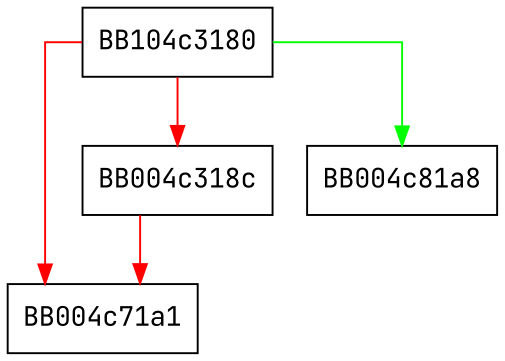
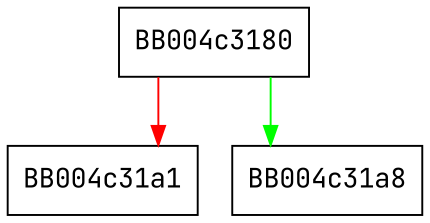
node "BB104c3180": label "BB104c3180" -> "BB004c3180"
node "BB004c318c": removed
node "BB004c81a8": label "BB004c81a8" -> "BB004c31a8"
node "BB004c71a1": label "BB004c71a1" -> "BB004c31a1"
